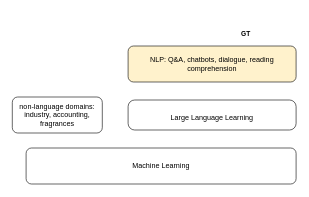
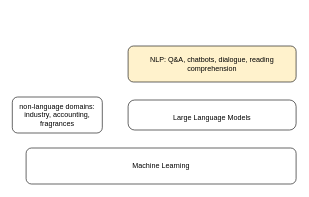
node "GT": removed
node "Large Language Learning": label "Large Language Learning" -> "Large Language Models"
